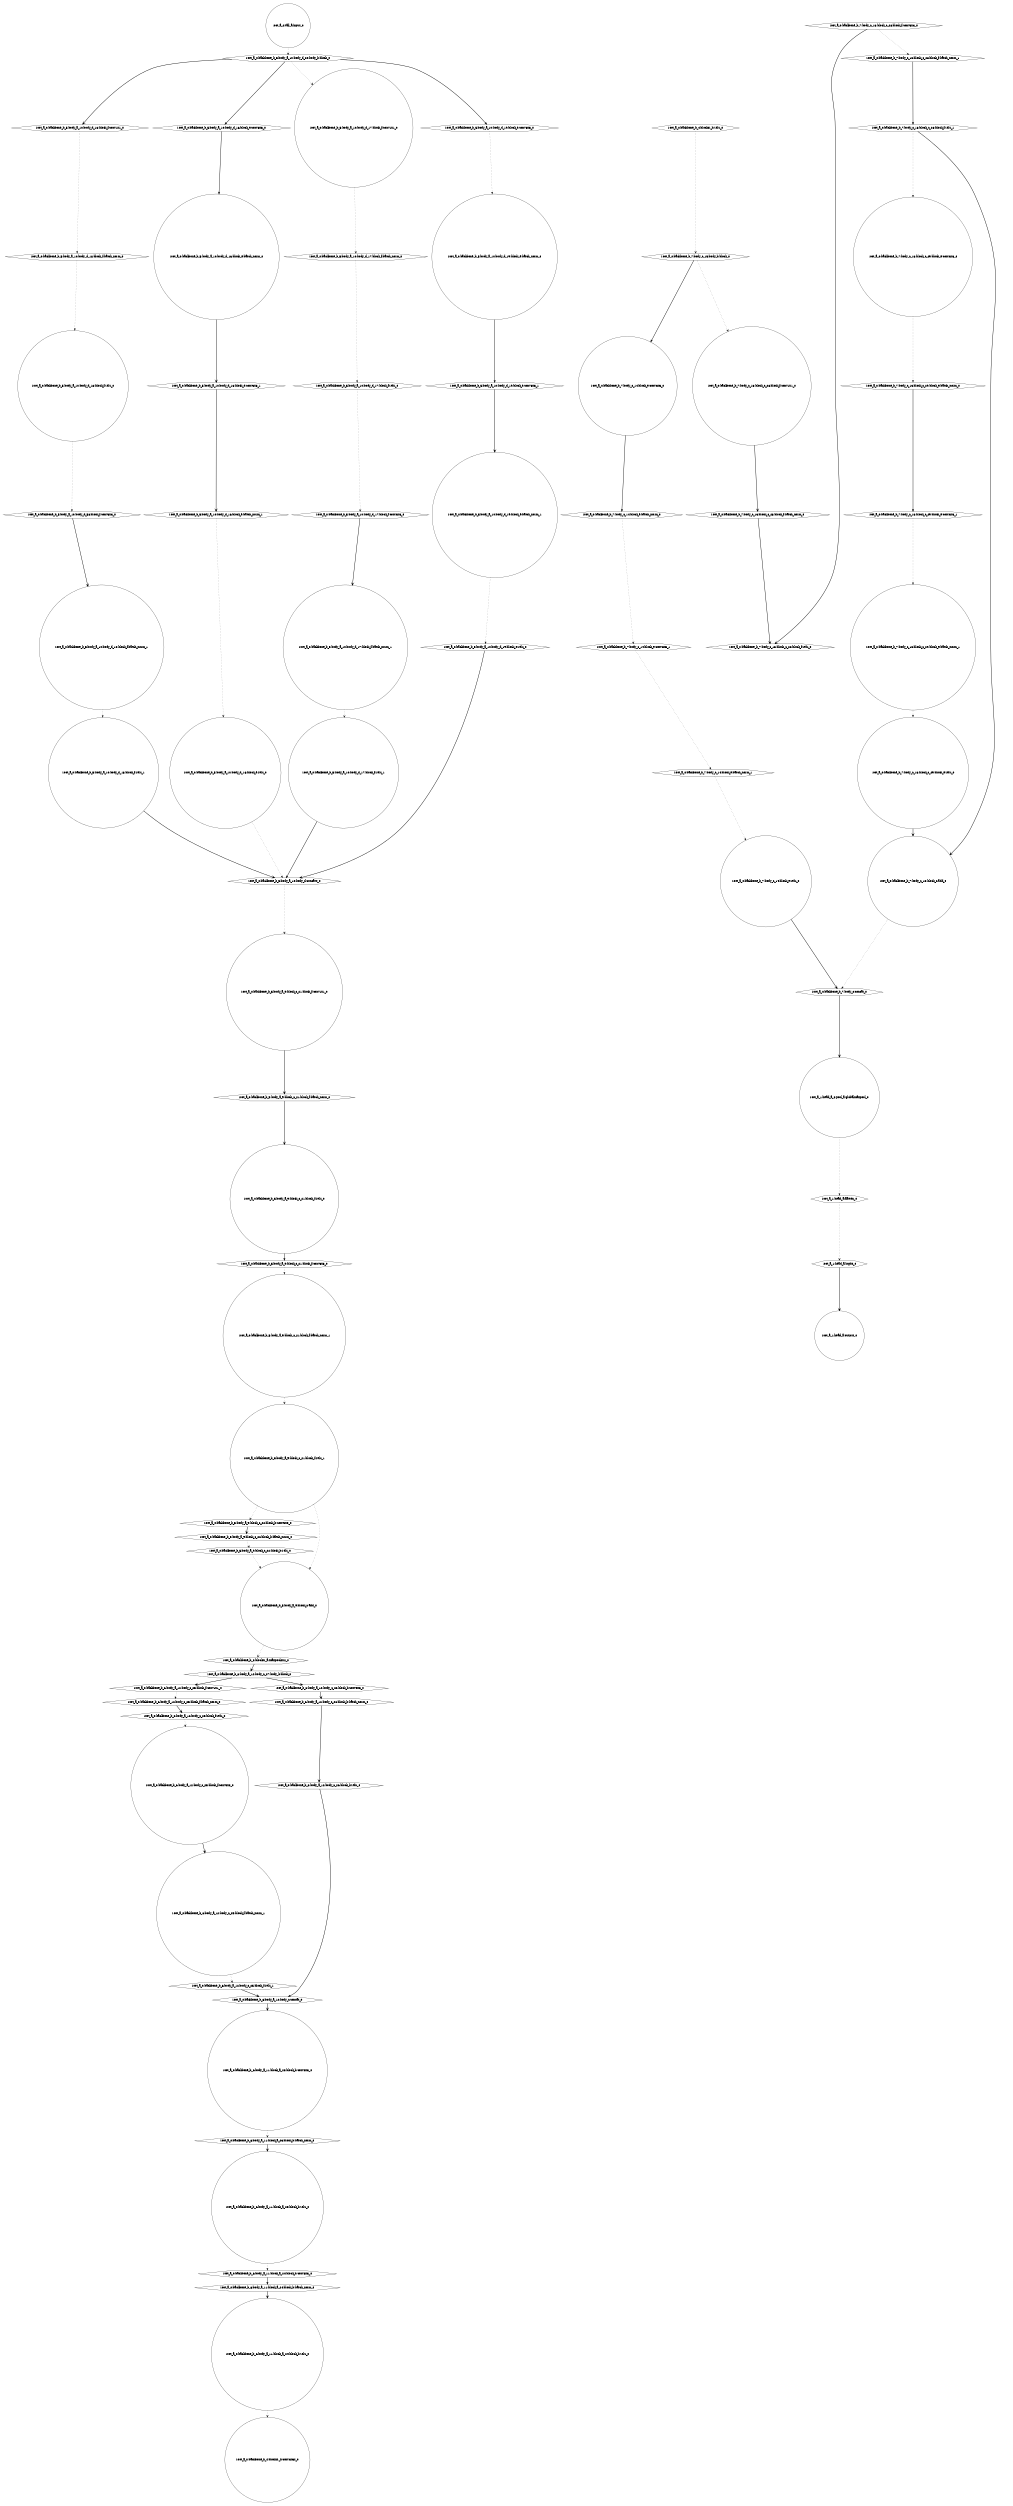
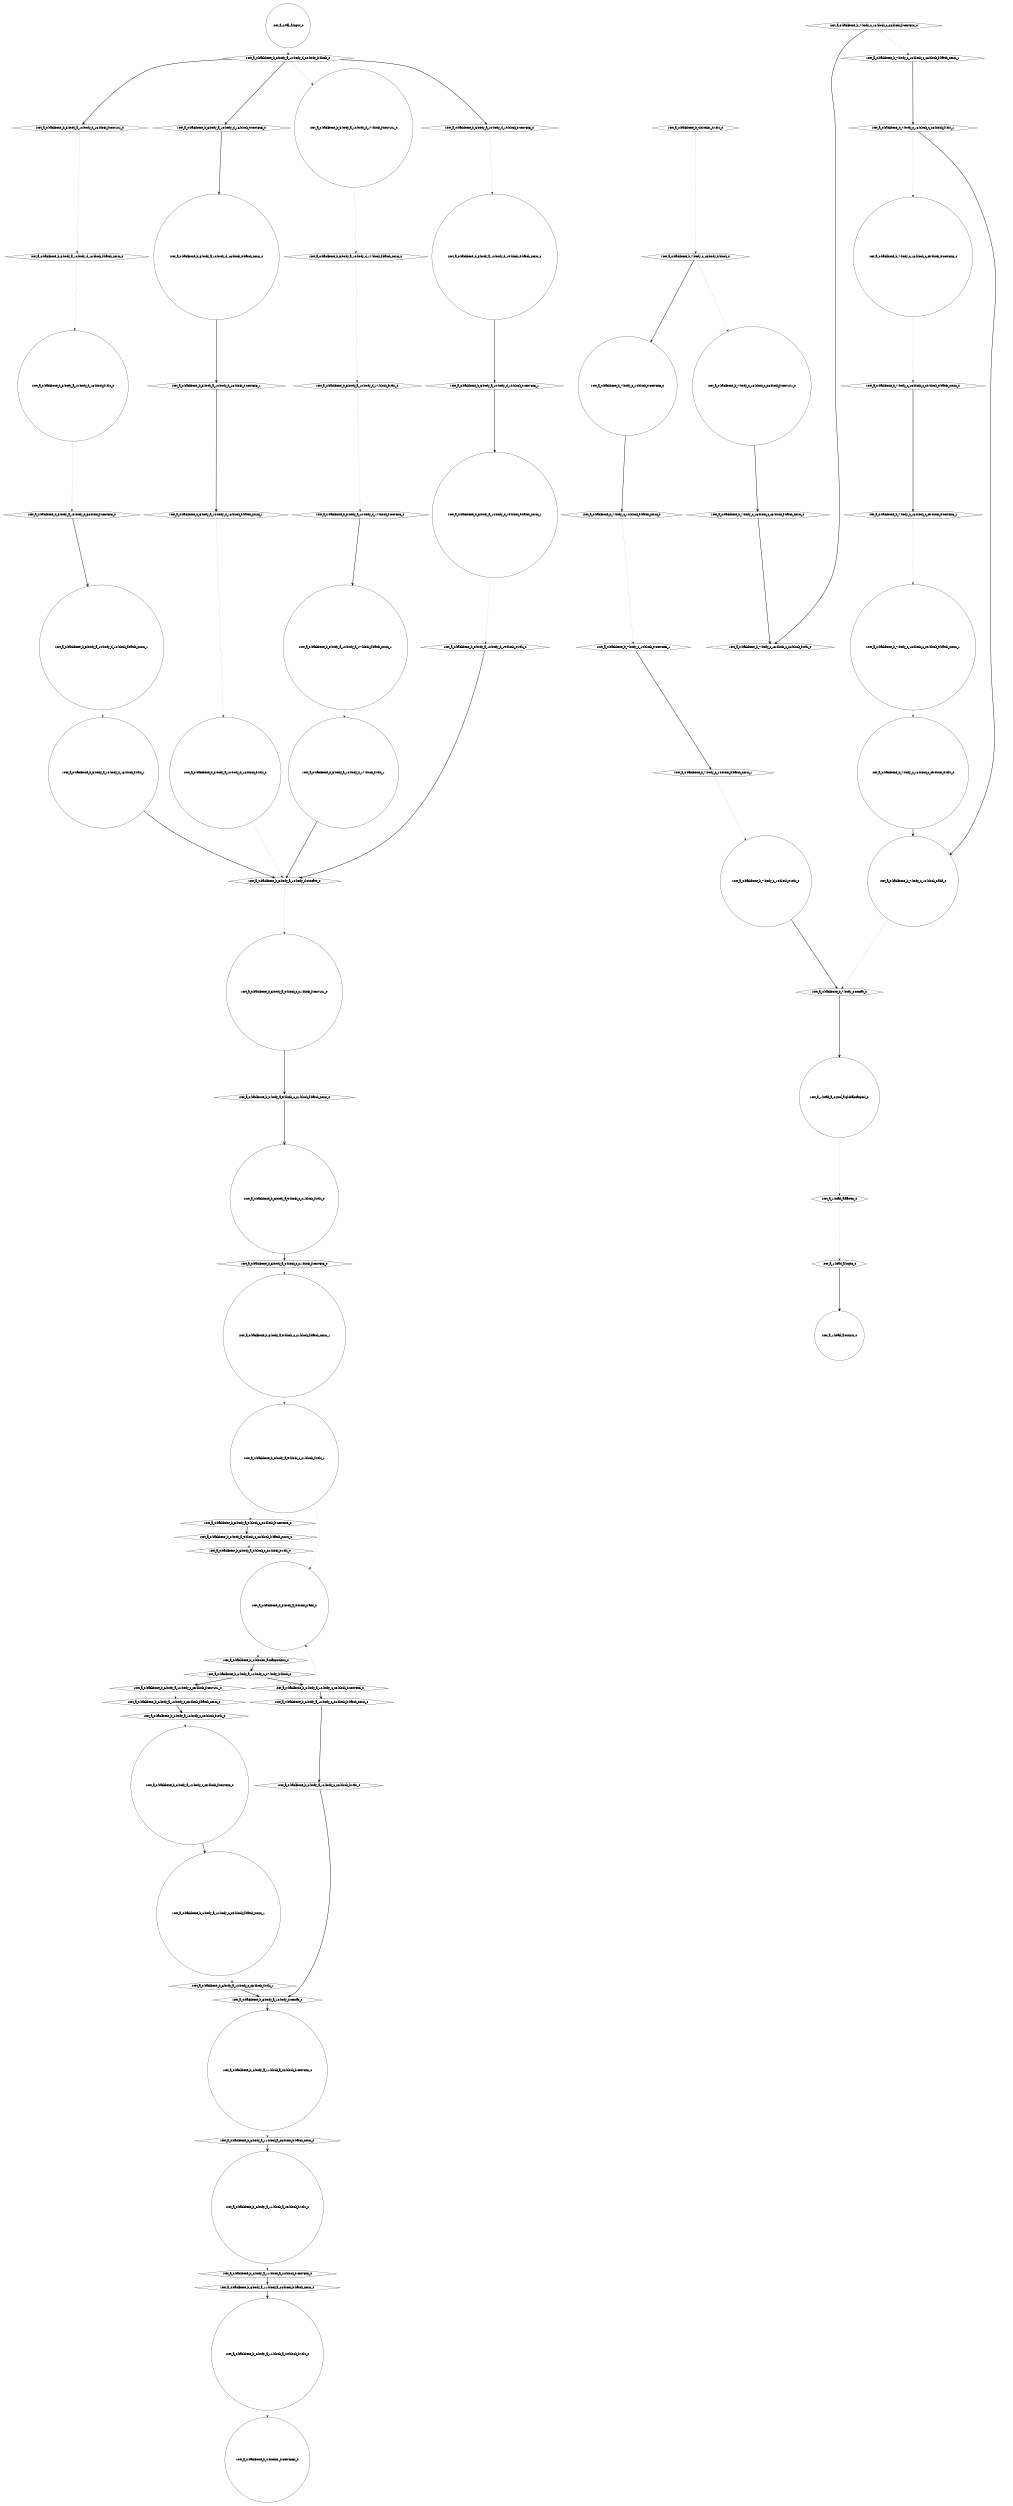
edge "root_a_0/backbone_b_7/body_c_14/block_e/conv3x3_1" -> "root_a_0/backbone_b_7/body_c_14/block_e/batch_norm_1": style dotted -> bold
edge "root_a_0/backbone_b_5/body_a_9/block_c_22/block_b/relu_0" -> "root_a_0/backbone_b_5/body_a_9/block_c/add_0": now "root_a_0/backbone_b_6/body_a_12/body_c_26/block_b/conv3x3_0" -> "root_a_0/backbone_b_5/body_a_9/block_c/add_0"
